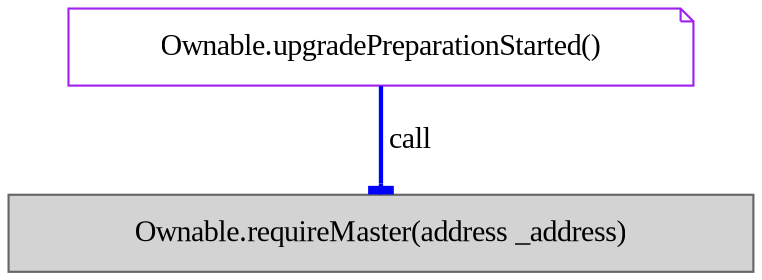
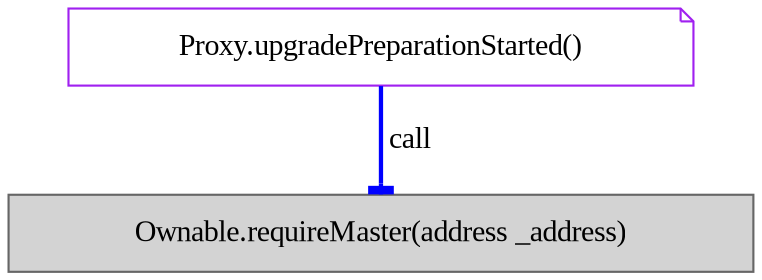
node "Ownable.upgradePreparationStarted()": label "Ownable.upgradePreparationStarted()" -> "Proxy.upgradePreparationStarted()"
